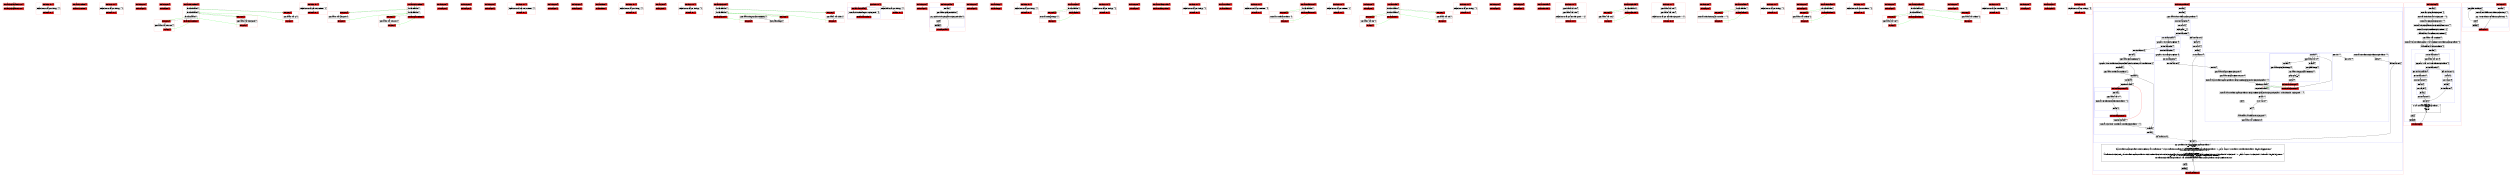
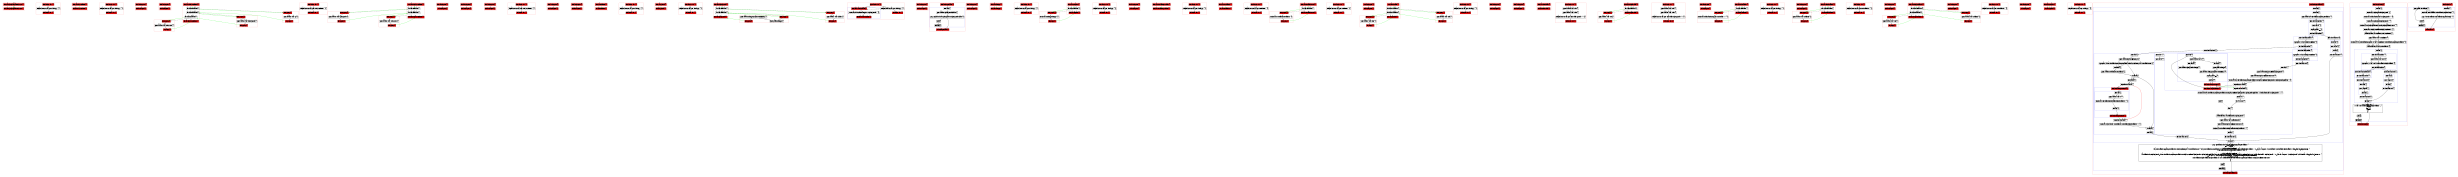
node "Access variable R|/FirLightSourceElement.treeStructure| [8]": added
